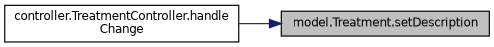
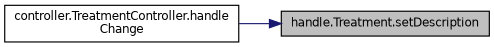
node "model.Treatment.setDescription": label "model.Treatment.setDescription" -> "handle.Treatment.setDescription"
